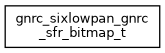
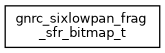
node "gnrc_sixlowpan_gnrc _sfr_bitmap_t": label "gnrc_sixlowpan_gnrc _sfr_bitmap_t" -> "gnrc_sixlowpan_frag _sfr_bitmap_t"
